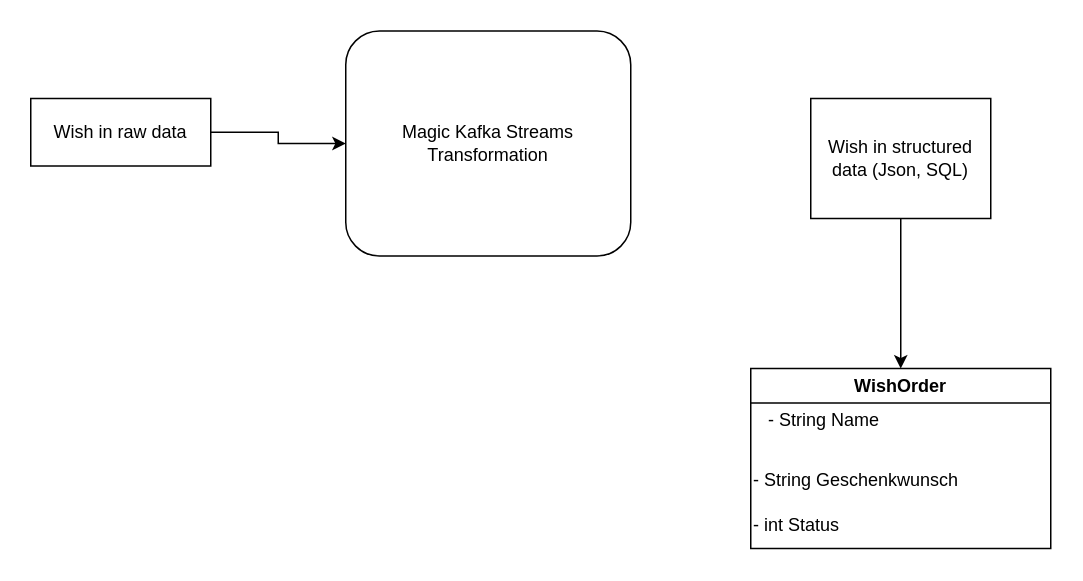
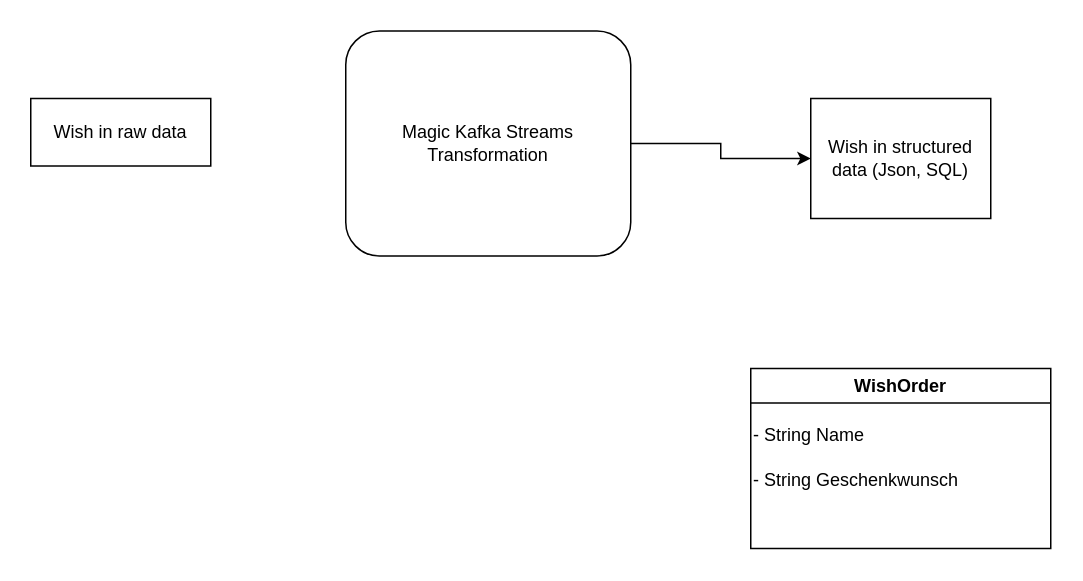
edge "Wish in raw data" -> "Magic Kafka Streams Transformation": removed
edge "Magic Kafka Streams Transformation" -> "Wish in structured data (Json, SQL)": added
edge "Wish in structured data (Json, SQL)" -> "WishOrder": removed
node "- String Name": moved (841, 421) -> (826, 436)
node "- int Status": removed
